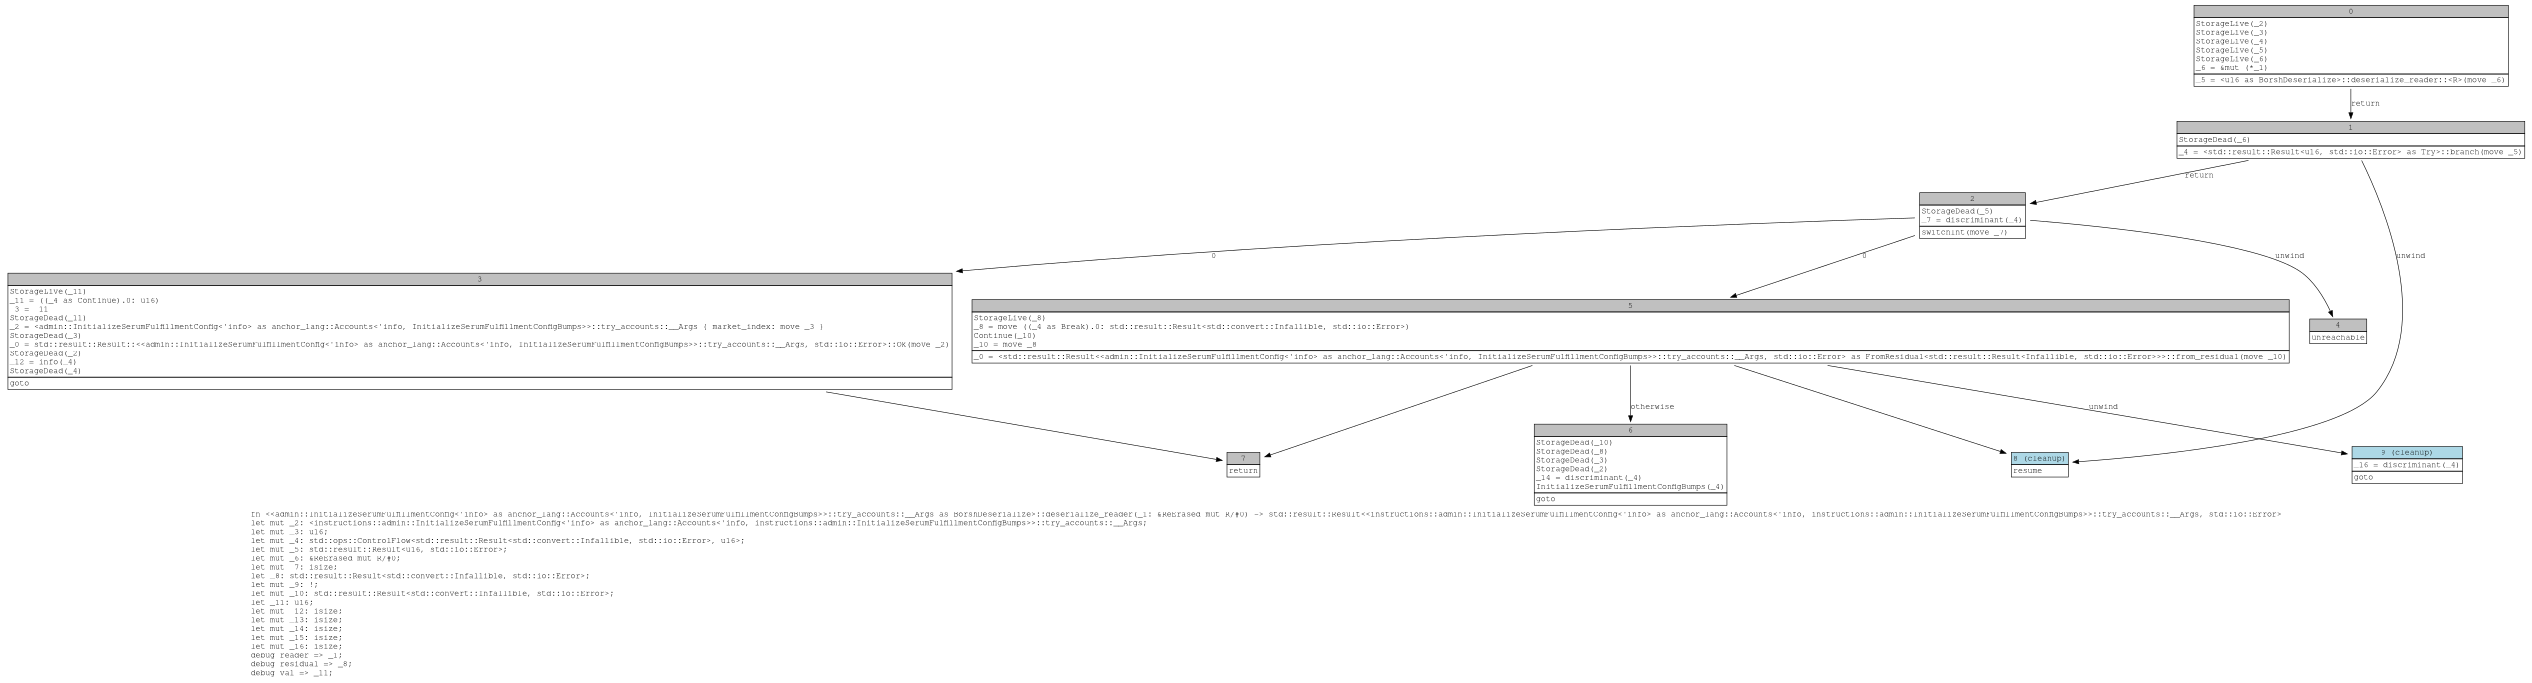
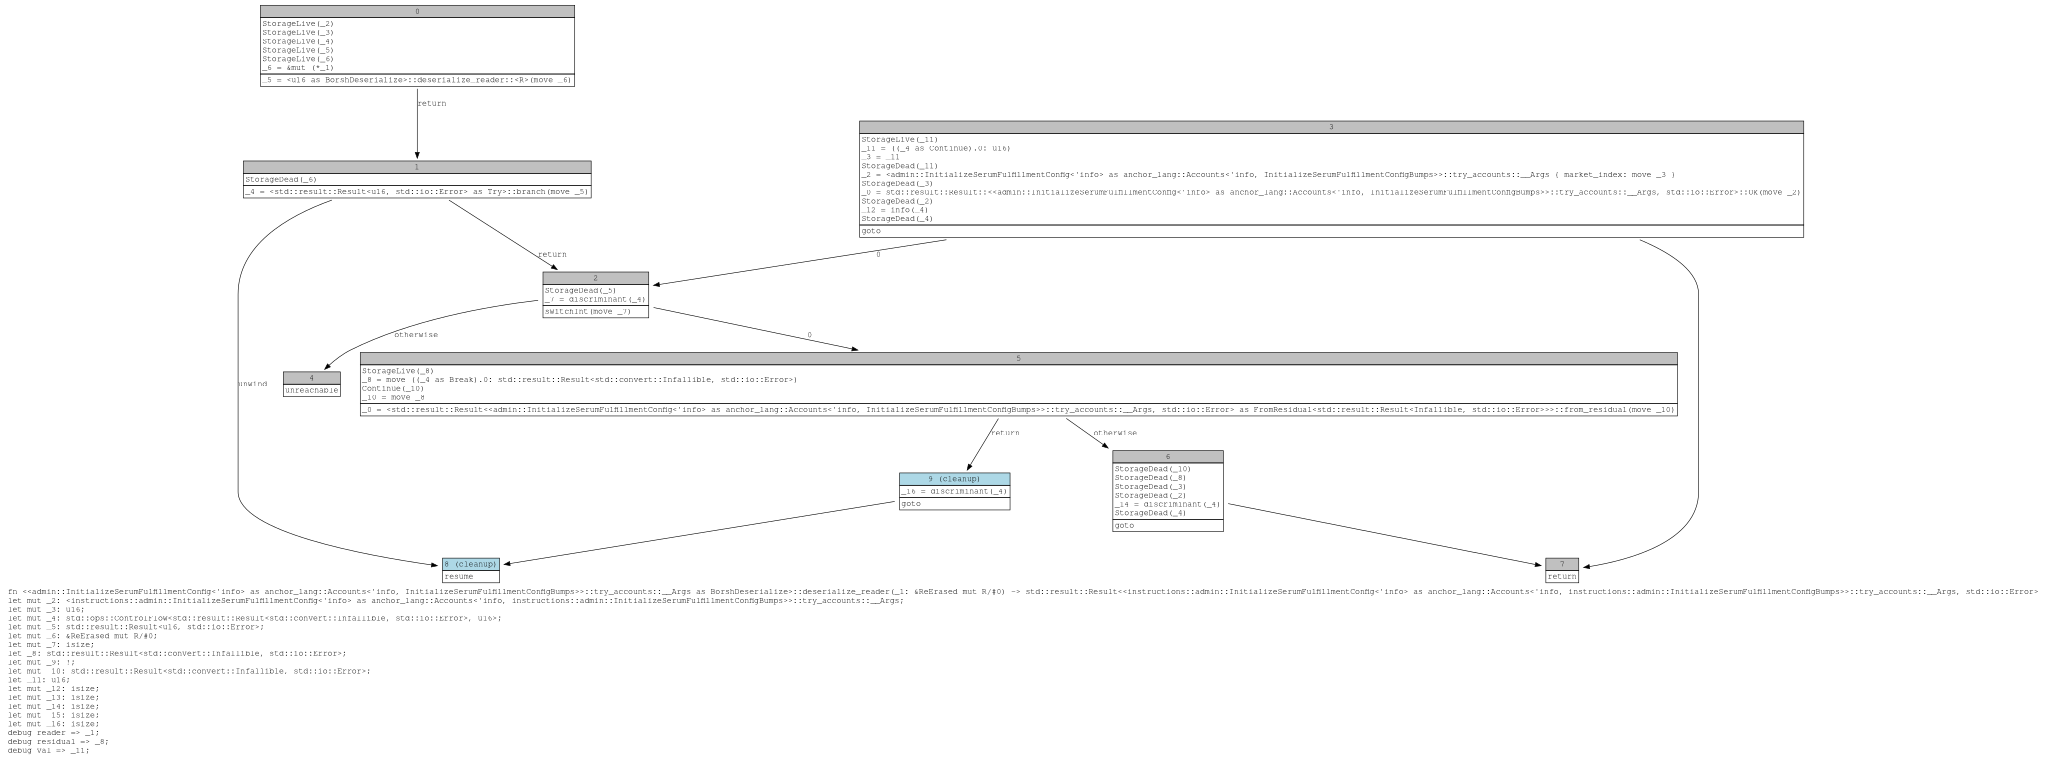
edge "2" -> "3": reversed
edge "2" -> "4": label "unwind" -> "otherwise"
edge "5" -> "9 (cleanup)": label "unwind" -> "return"
edge "5" -> "8 (cleanup)": now "9 (cleanup)" -> "8 (cleanup)"
edge "5" -> "7": now "6" -> "7"
node "6": text "InitializeSerumFulfillmentConfigBumps(_4)" -> "StorageDead(_4)"
